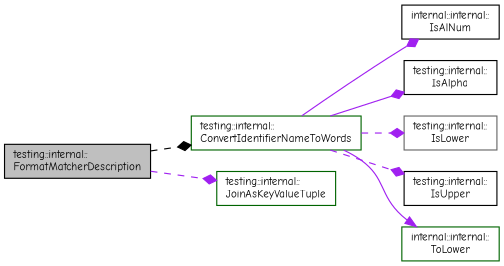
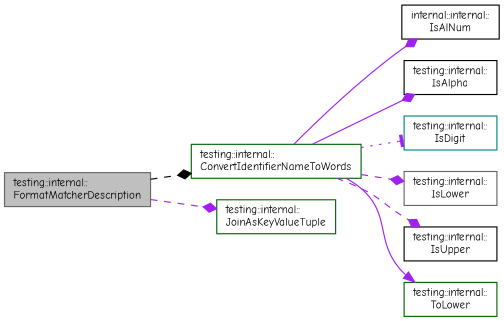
node "testing::internal:: IsDigit": added
node "testing::internal:: FormatMatcherDescription": color black -> gray40
node "internal::internal:: ToLower": label "internal::internal:: ToLower" -> "testing::internal:: ToLower"
